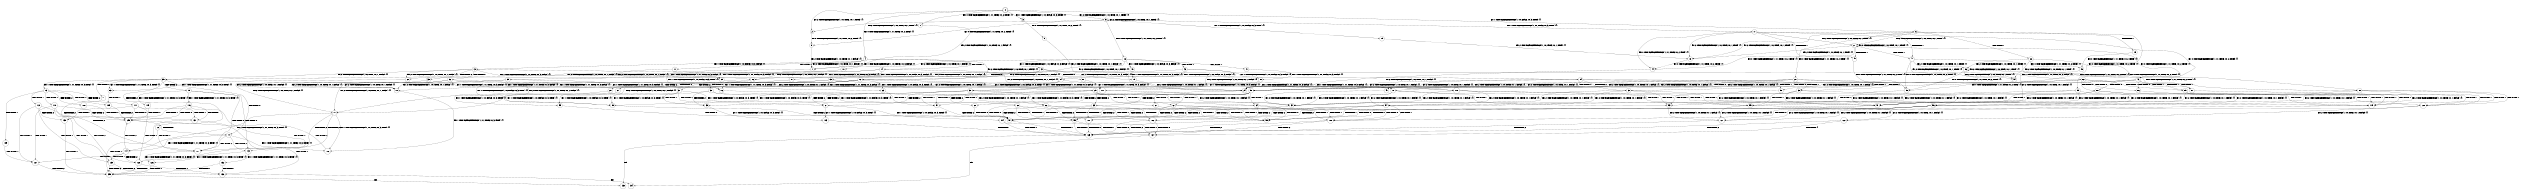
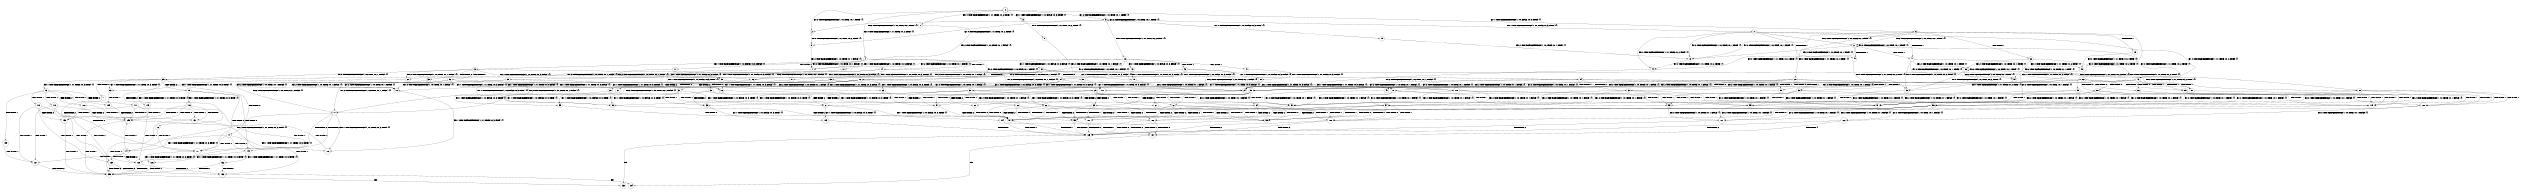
edge "125" -> "74": now "125" -> "135"
